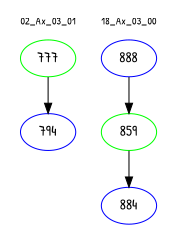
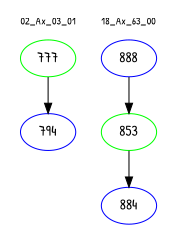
cluster "18_Ax_03_00": label "18_Ax_03_00" -> "18_Ax_63_00"
node "859": label "859" -> "853"
